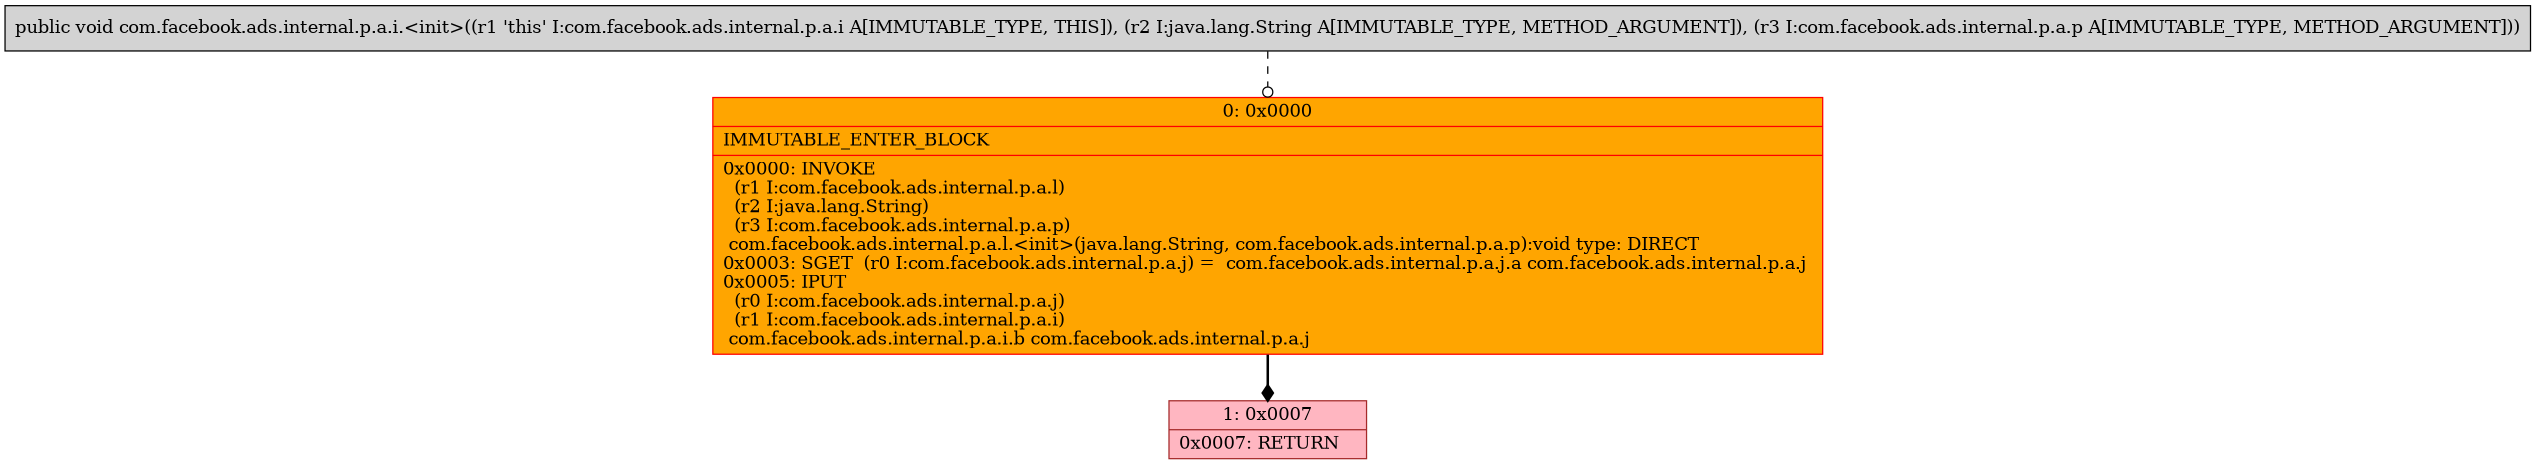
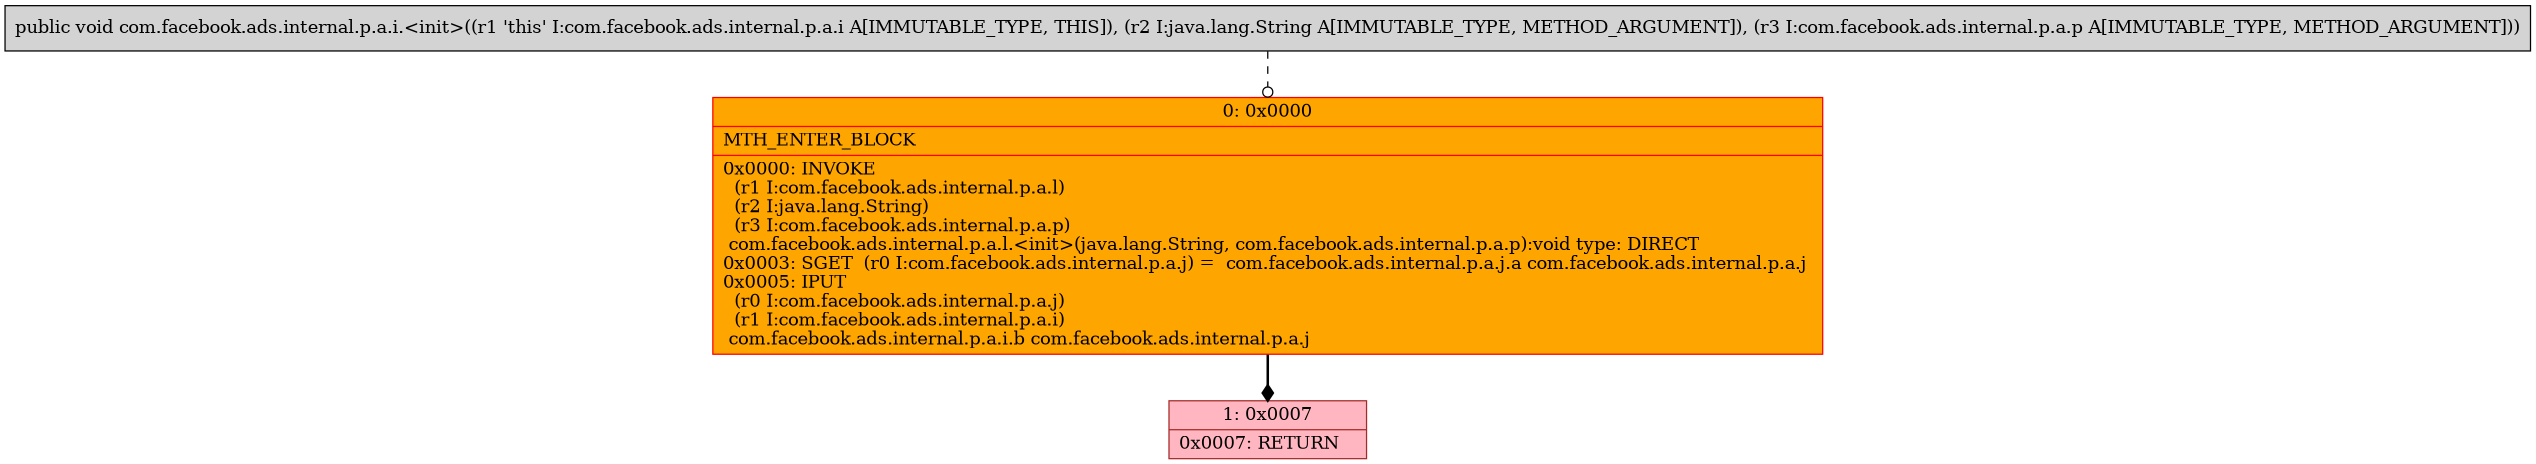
node "0: 0x0000": text "IMMUTABLE_ENTER_BLOCK" -> "MTH_ENTER_BLOCK"
